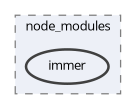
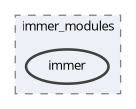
cluster "node_modules": label "node_modules" -> "immer_modules"
